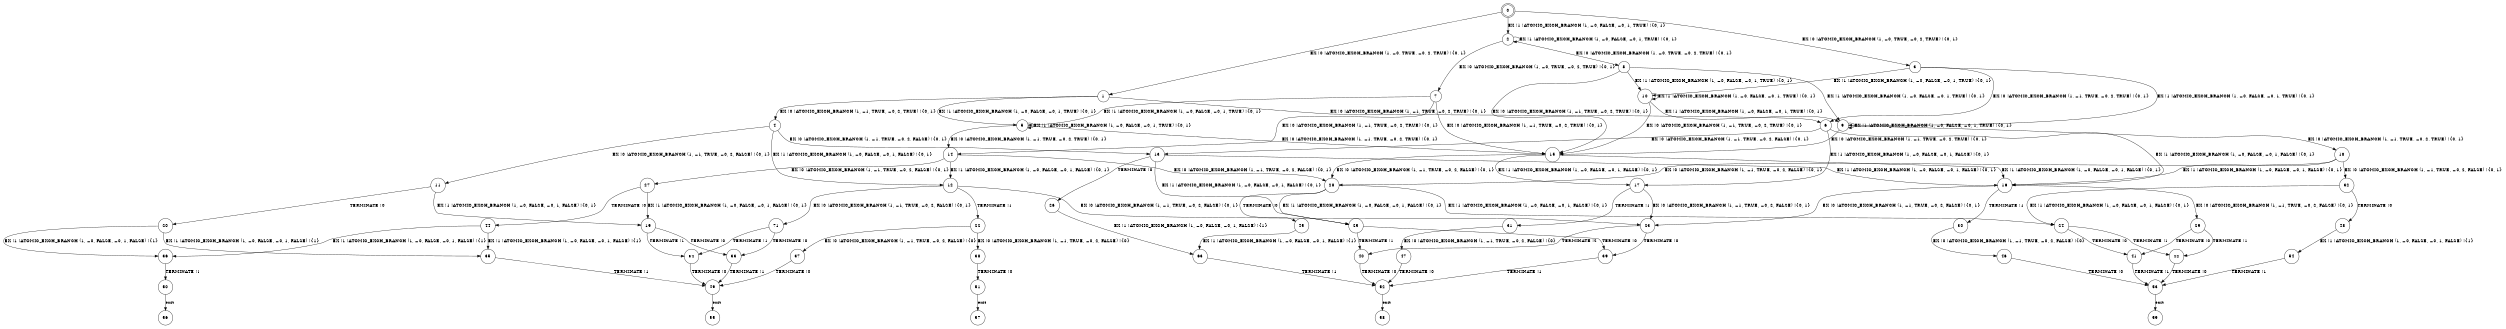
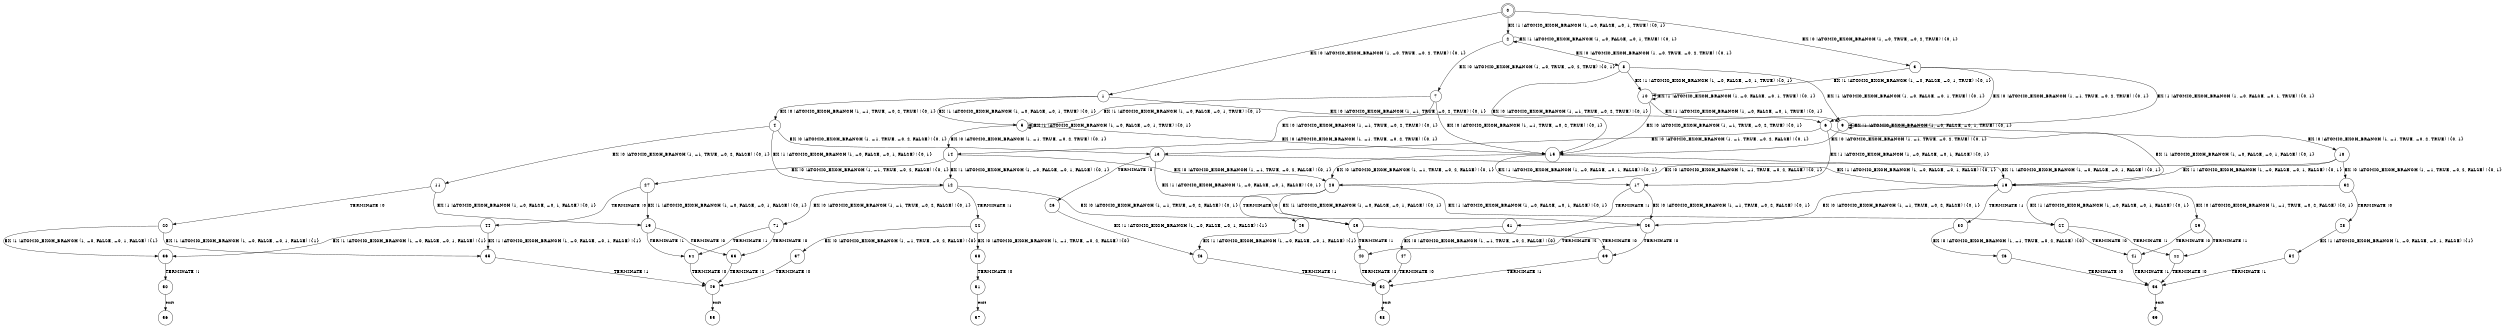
node "63": label "63" -> "43"
edge "33" -> "49": label "TERMINATE !1" -> "TERMINATE !2"
